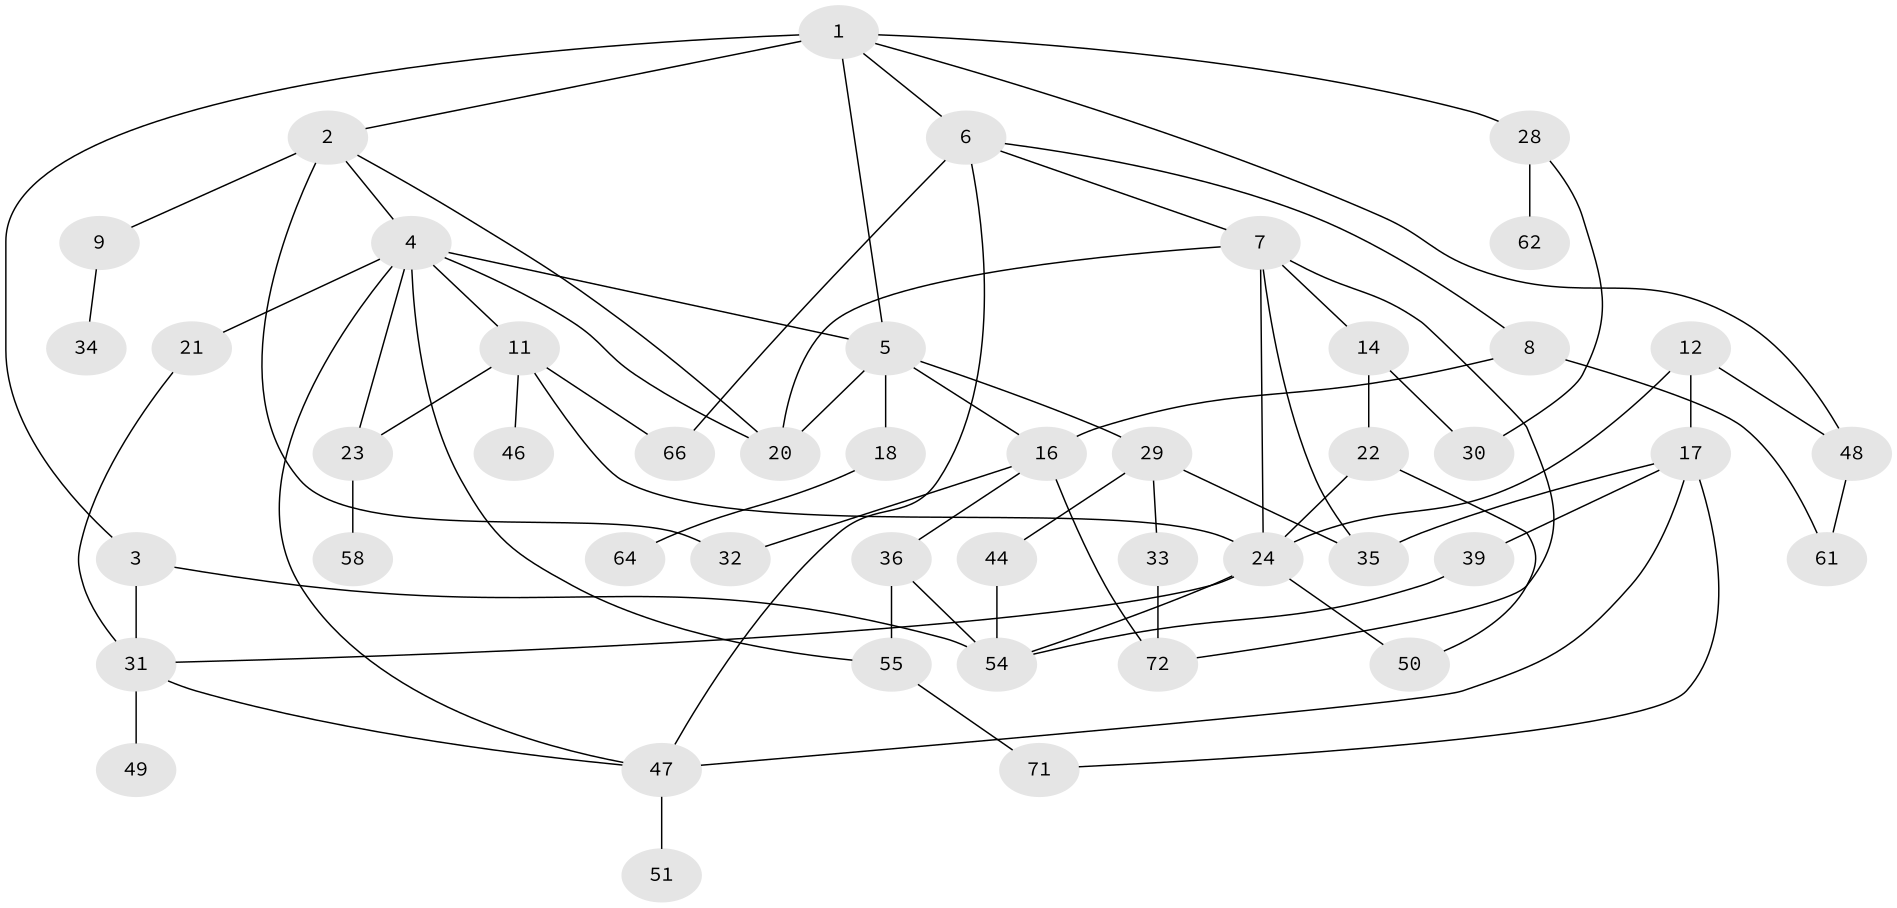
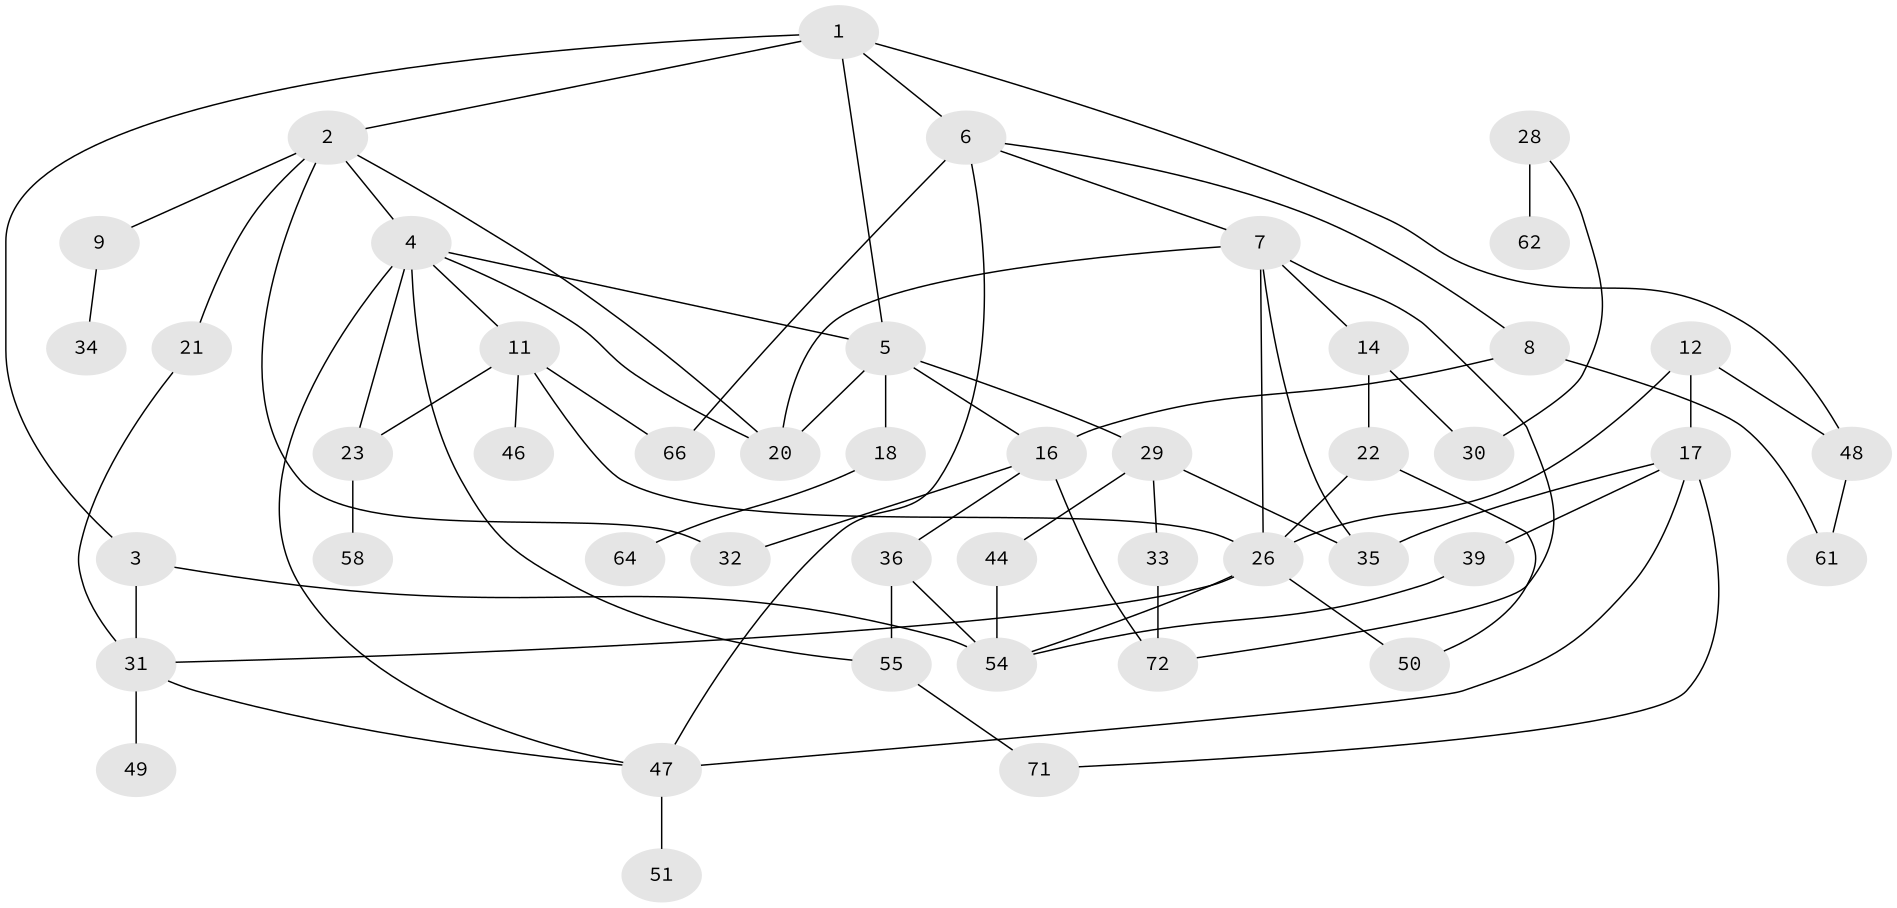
edge "1" -- "28": removed
edge "4" -- "21": now "2" -- "21"
node "24": label "24" -> "26"
